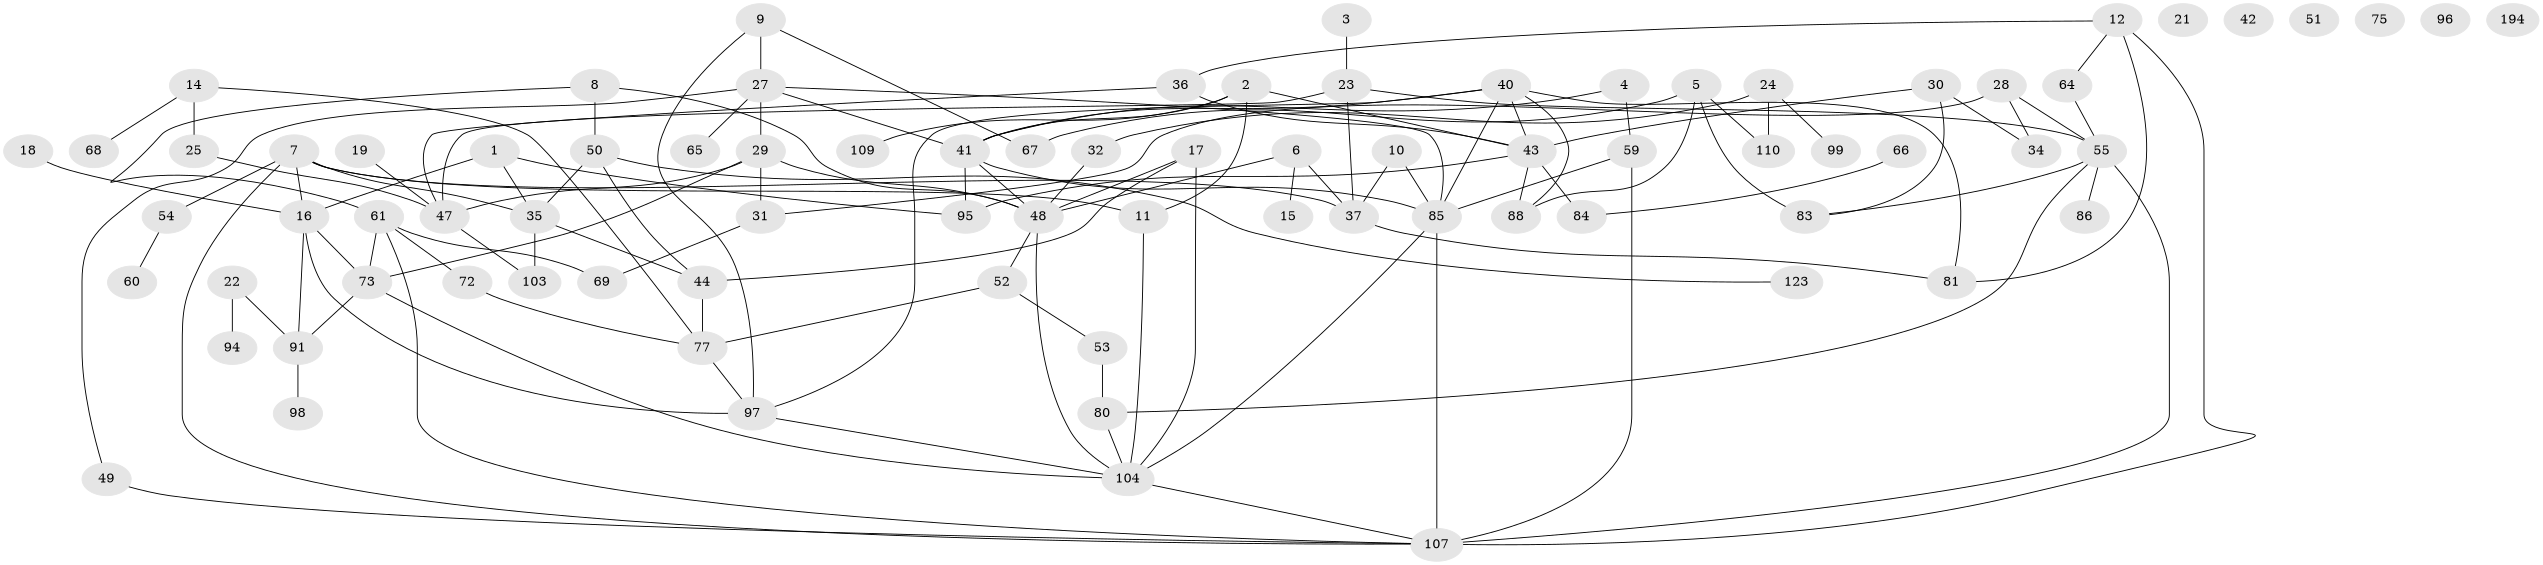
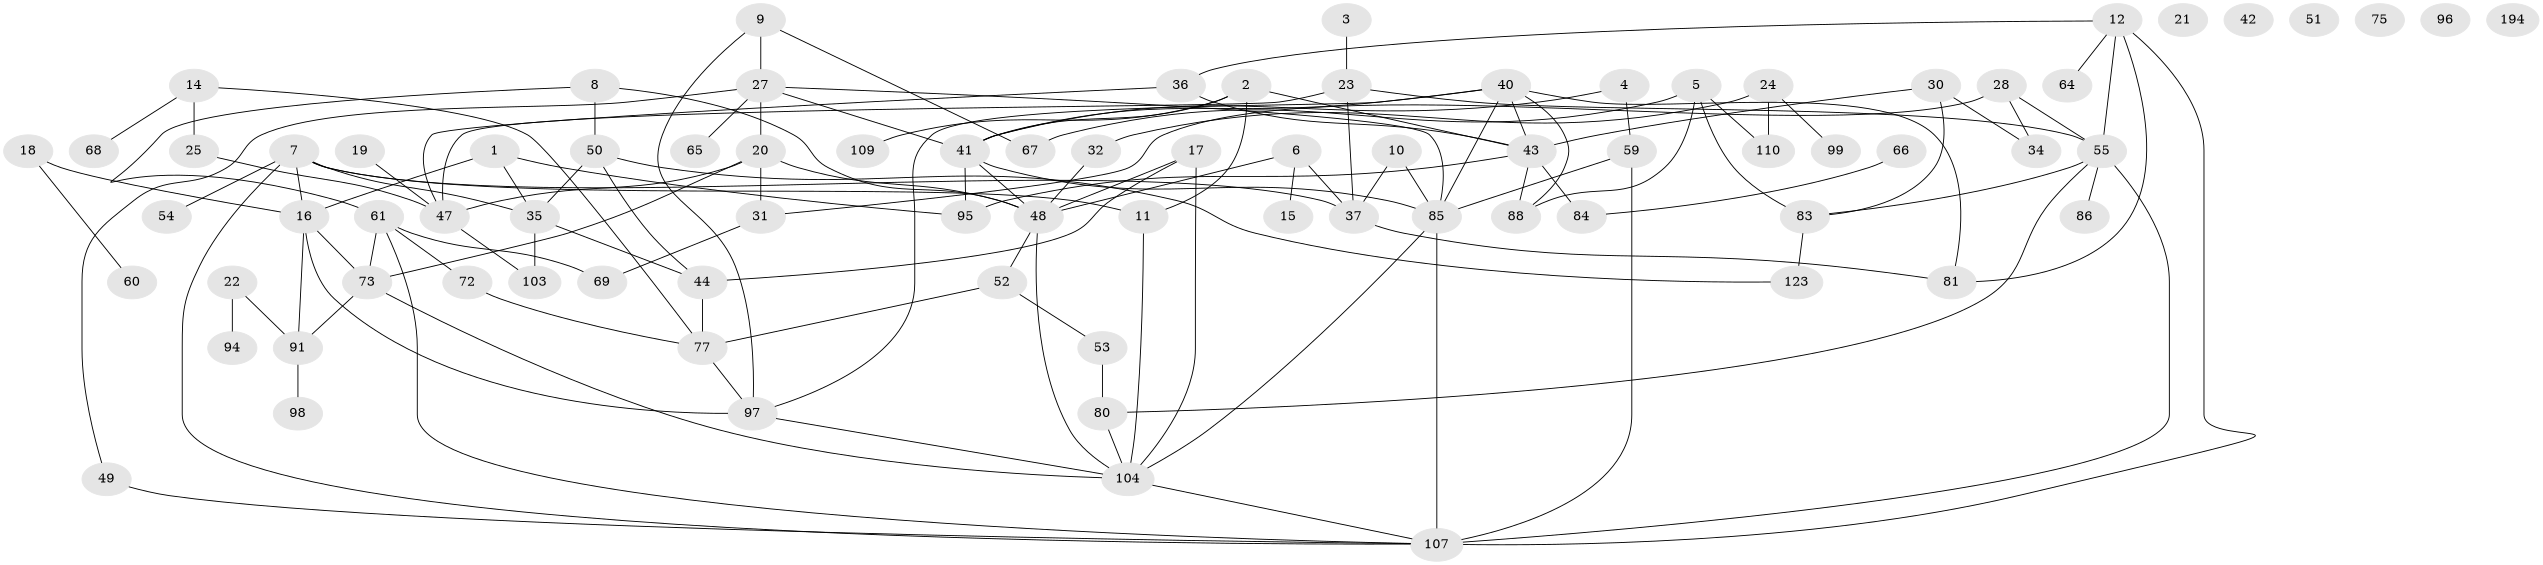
edge "64" -- "55": now "12" -- "55"
node "29": label "29" -> "20"
edge "83" -- "123": added
edge "54" -- "60": now "18" -- "60"
